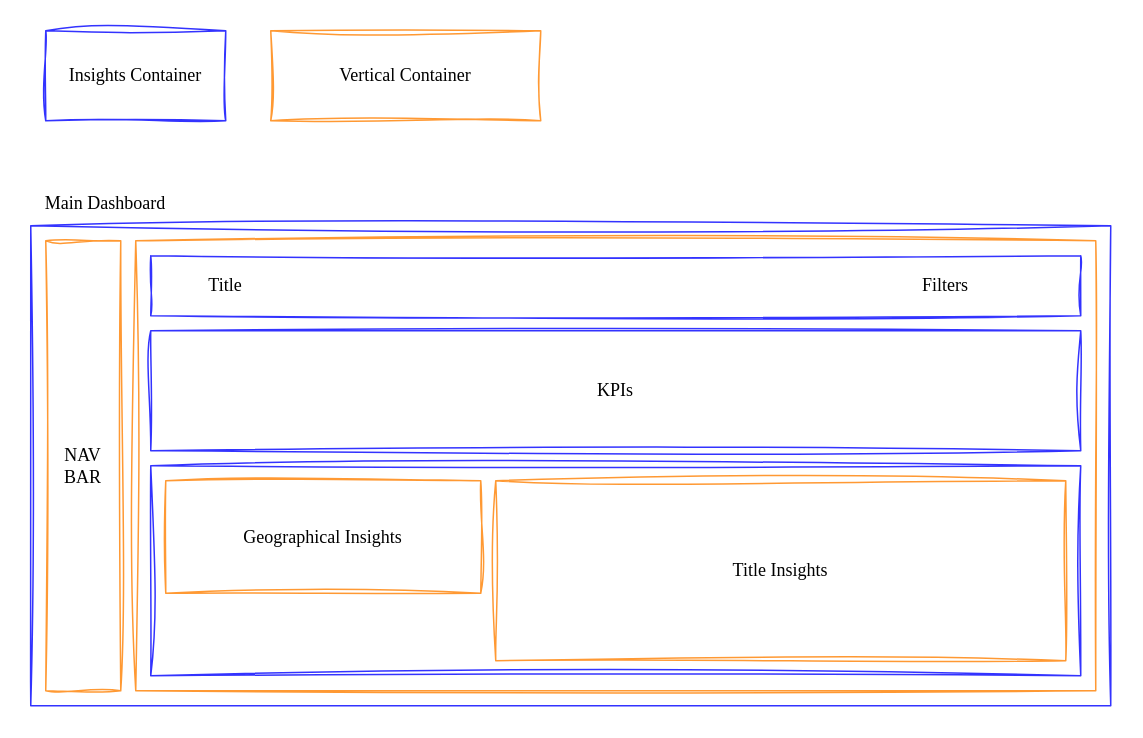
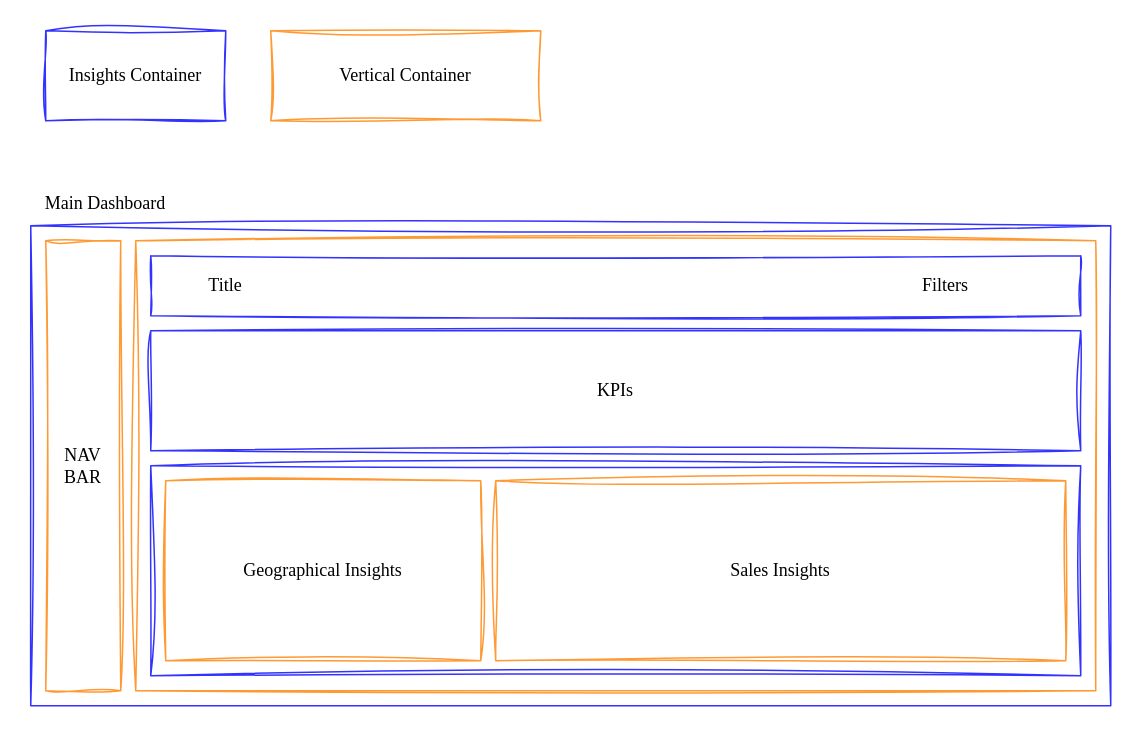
node "Geographical Insights": size 315x113 -> 315x180
node "Title Insights": label "Title Insights" -> "Sales Insights"
